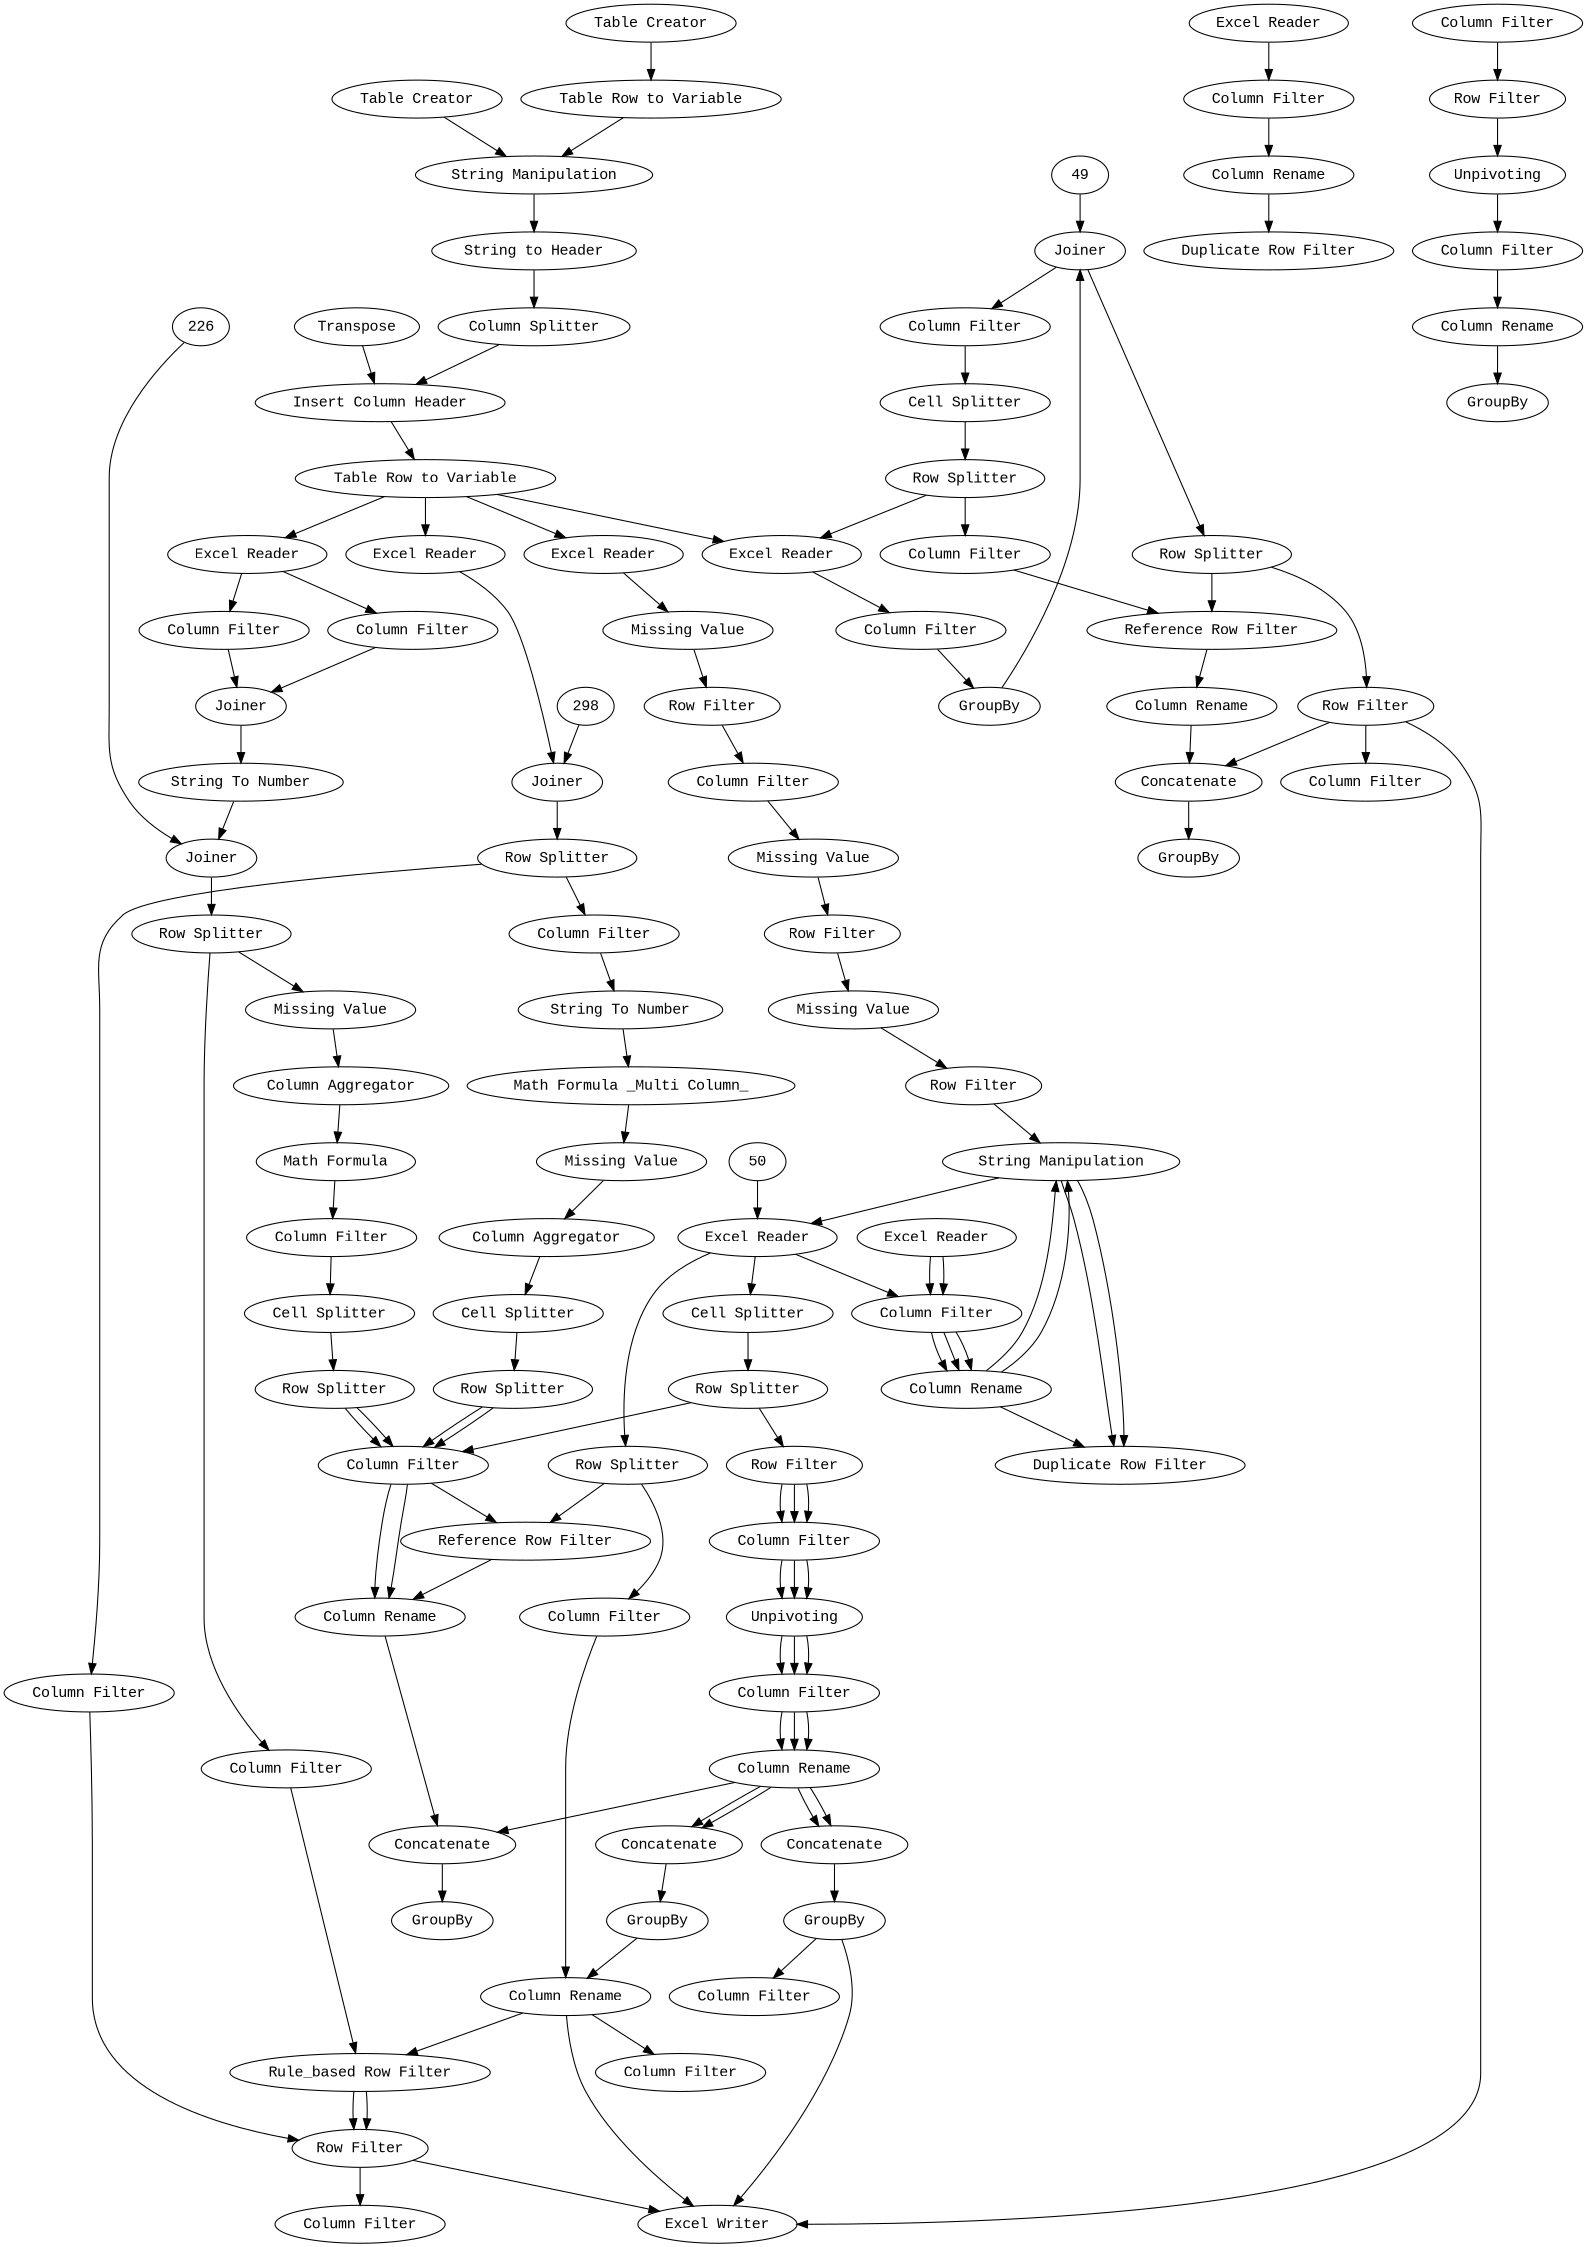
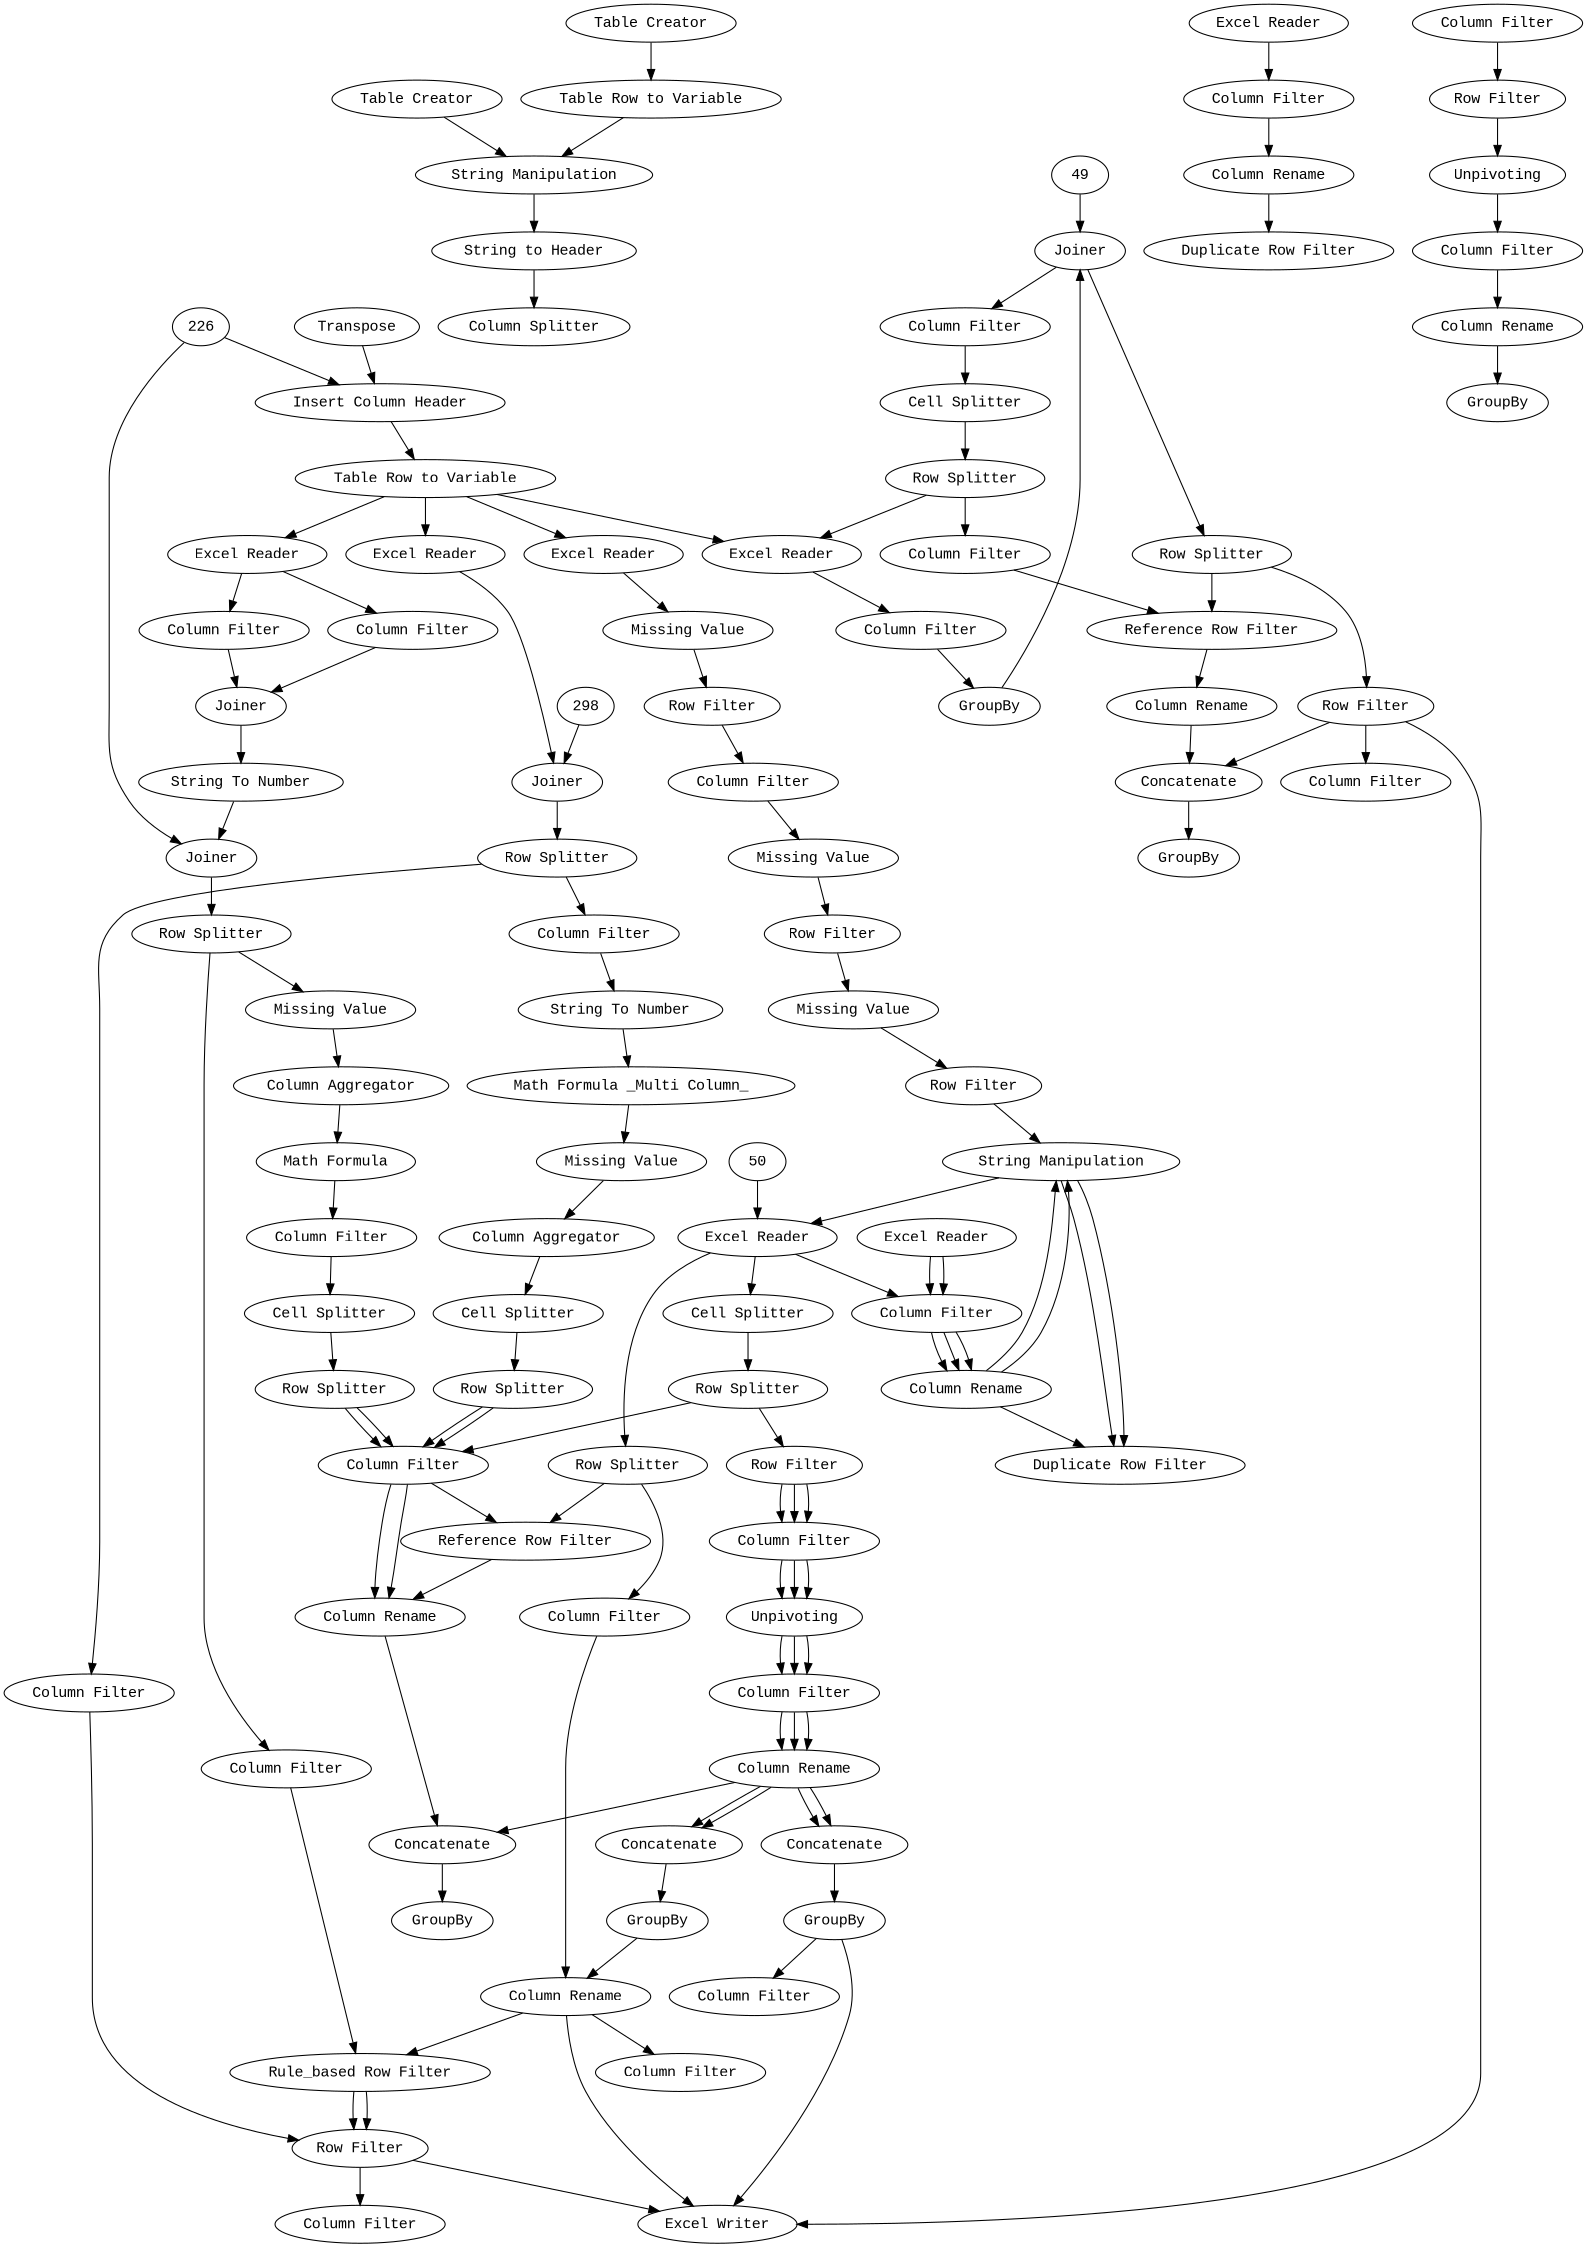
edge "Column Splitter" -> "Insert Column Header": now "226" -> "Insert Column Header"
